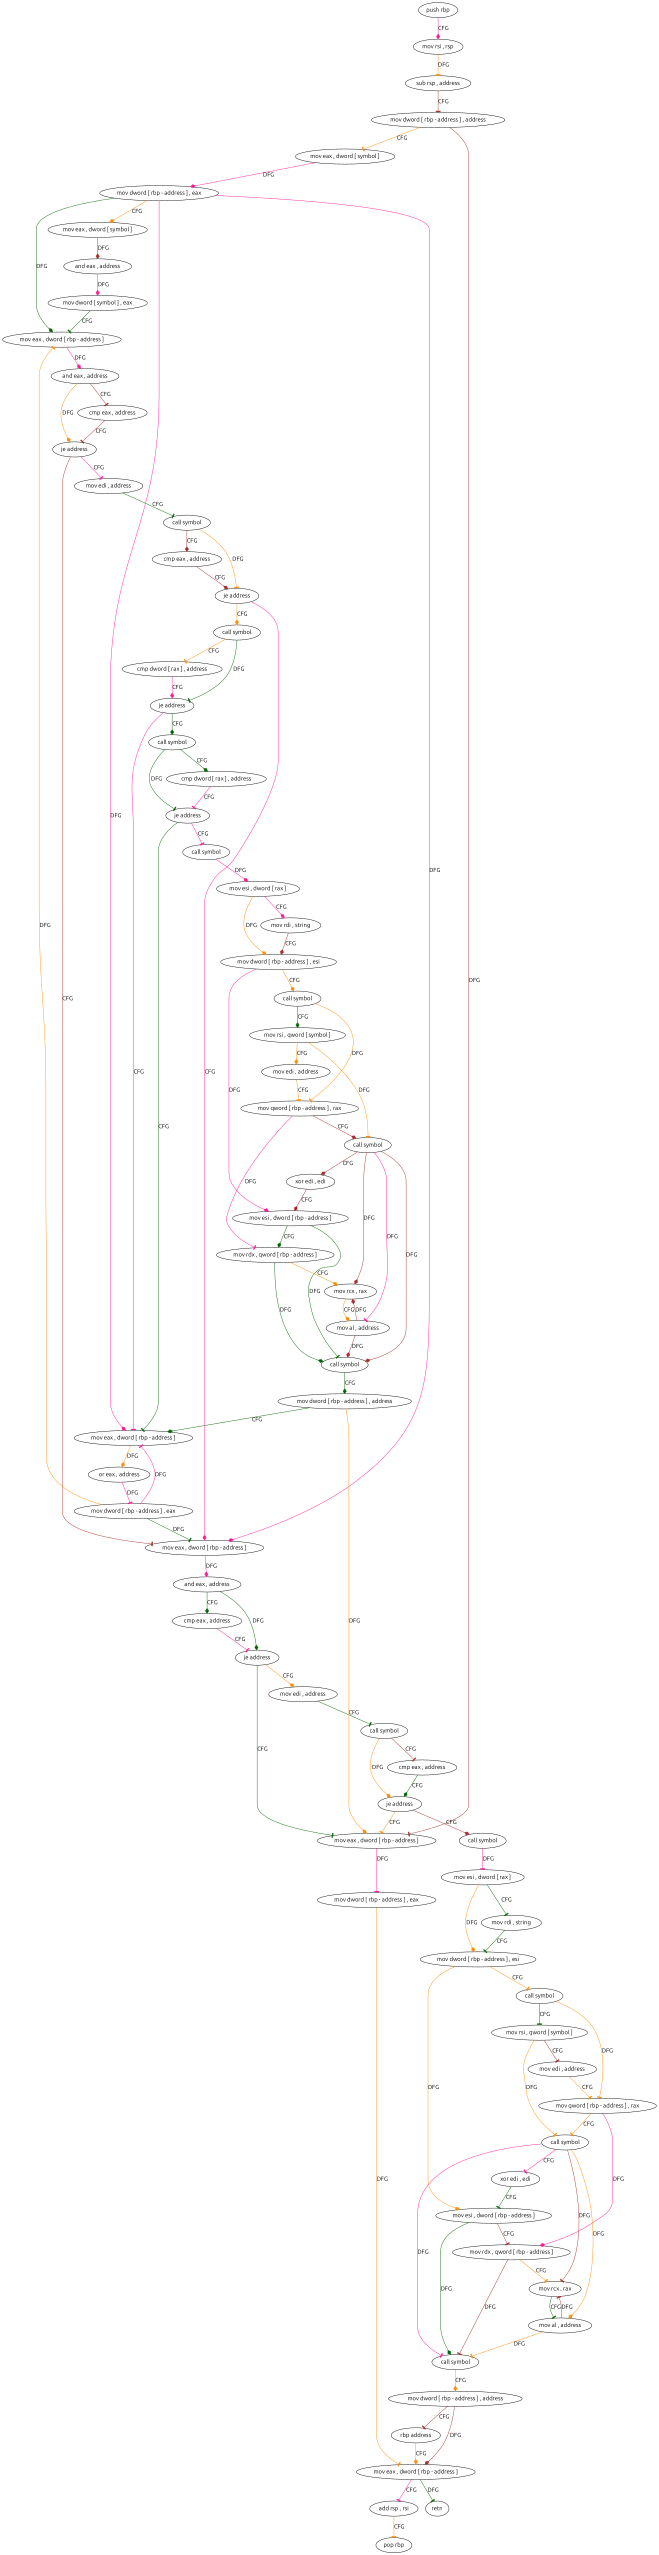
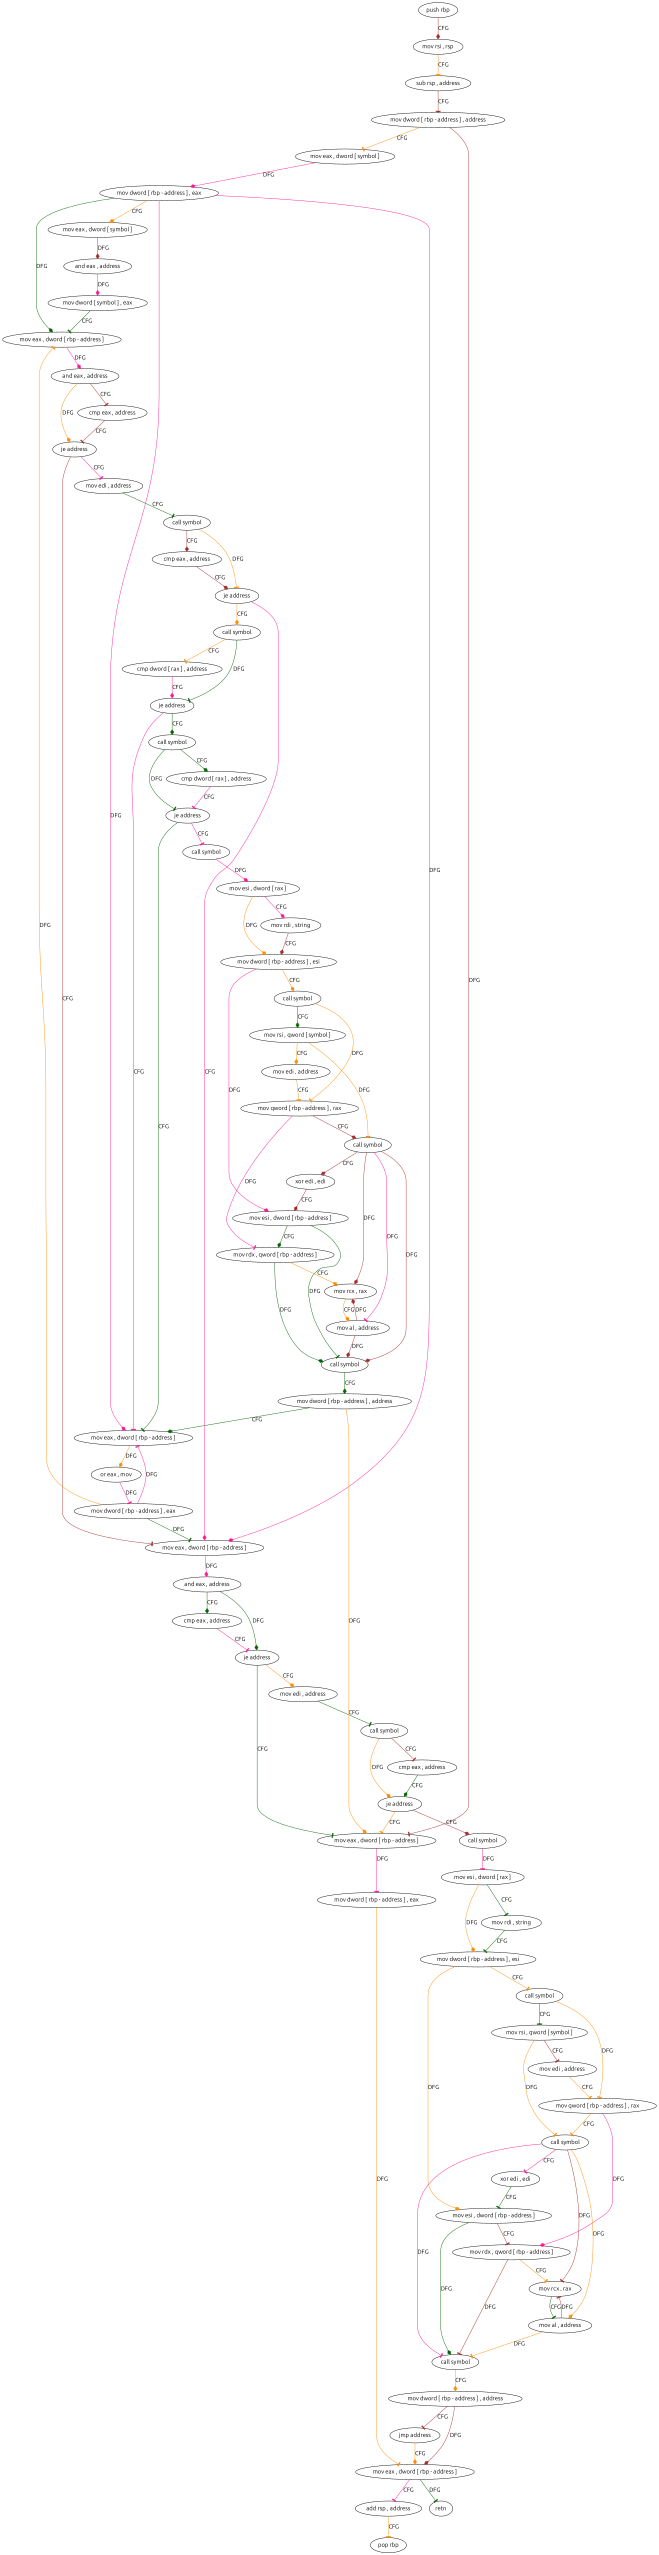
edge "push rbp" -> "mov rsi , rsp": color deeppink -> brown
edge "mov rsi , rsp" -> "sub rsp , address": label "DFG" -> "CFG"
node "or eax , address": label "or eax , address" -> "or eax , mov"
node "rbp address": label "rbp address" -> "jmp address"
node "add rsp , rsi": label "add rsp , rsi" -> "add rsp , address"
